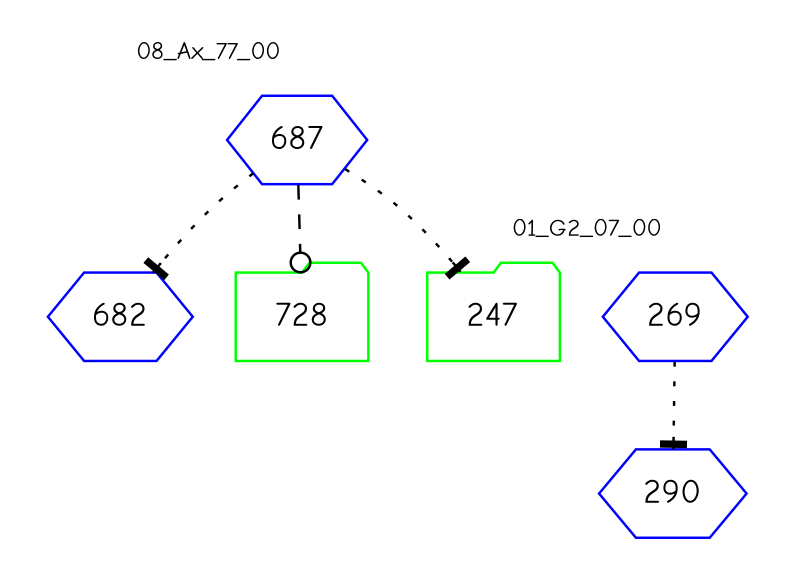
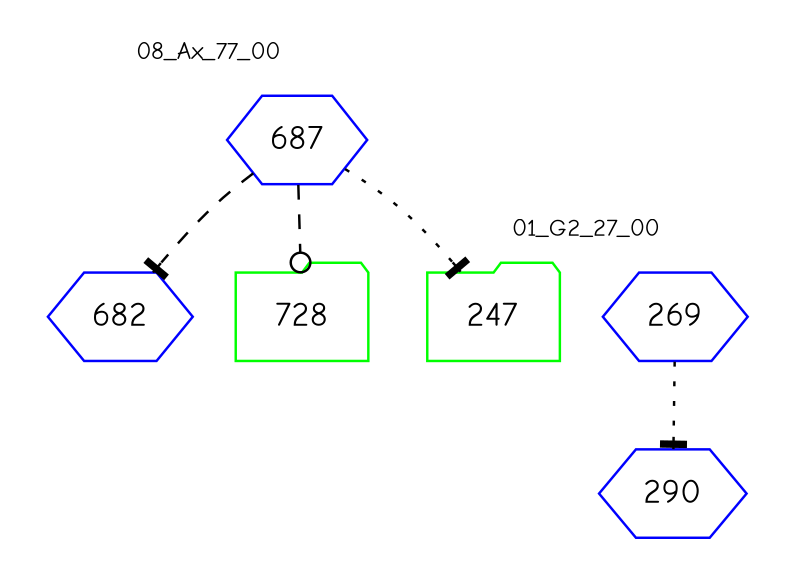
edge "687" -> "682": style dotted -> dashed
cluster "01_G2_07_00": label "01_G2_07_00" -> "01_G2_27_00"
